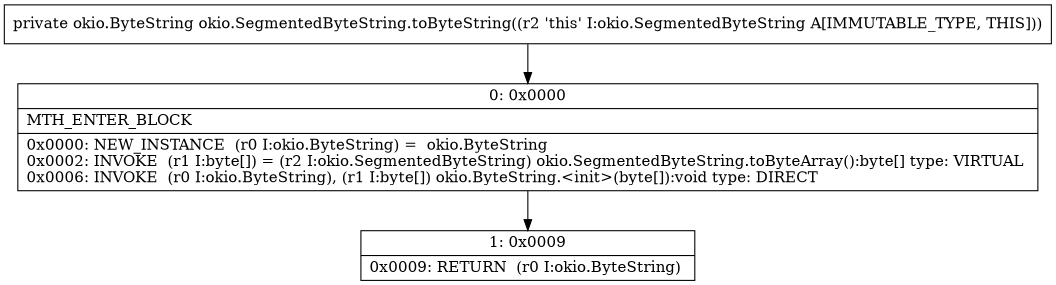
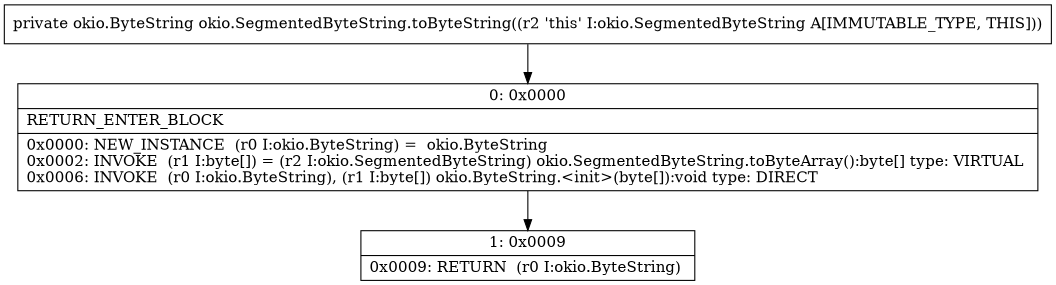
node "0: 0x0000": text "MTH_ENTER_BLOCK" -> "RETURN_ENTER_BLOCK"
